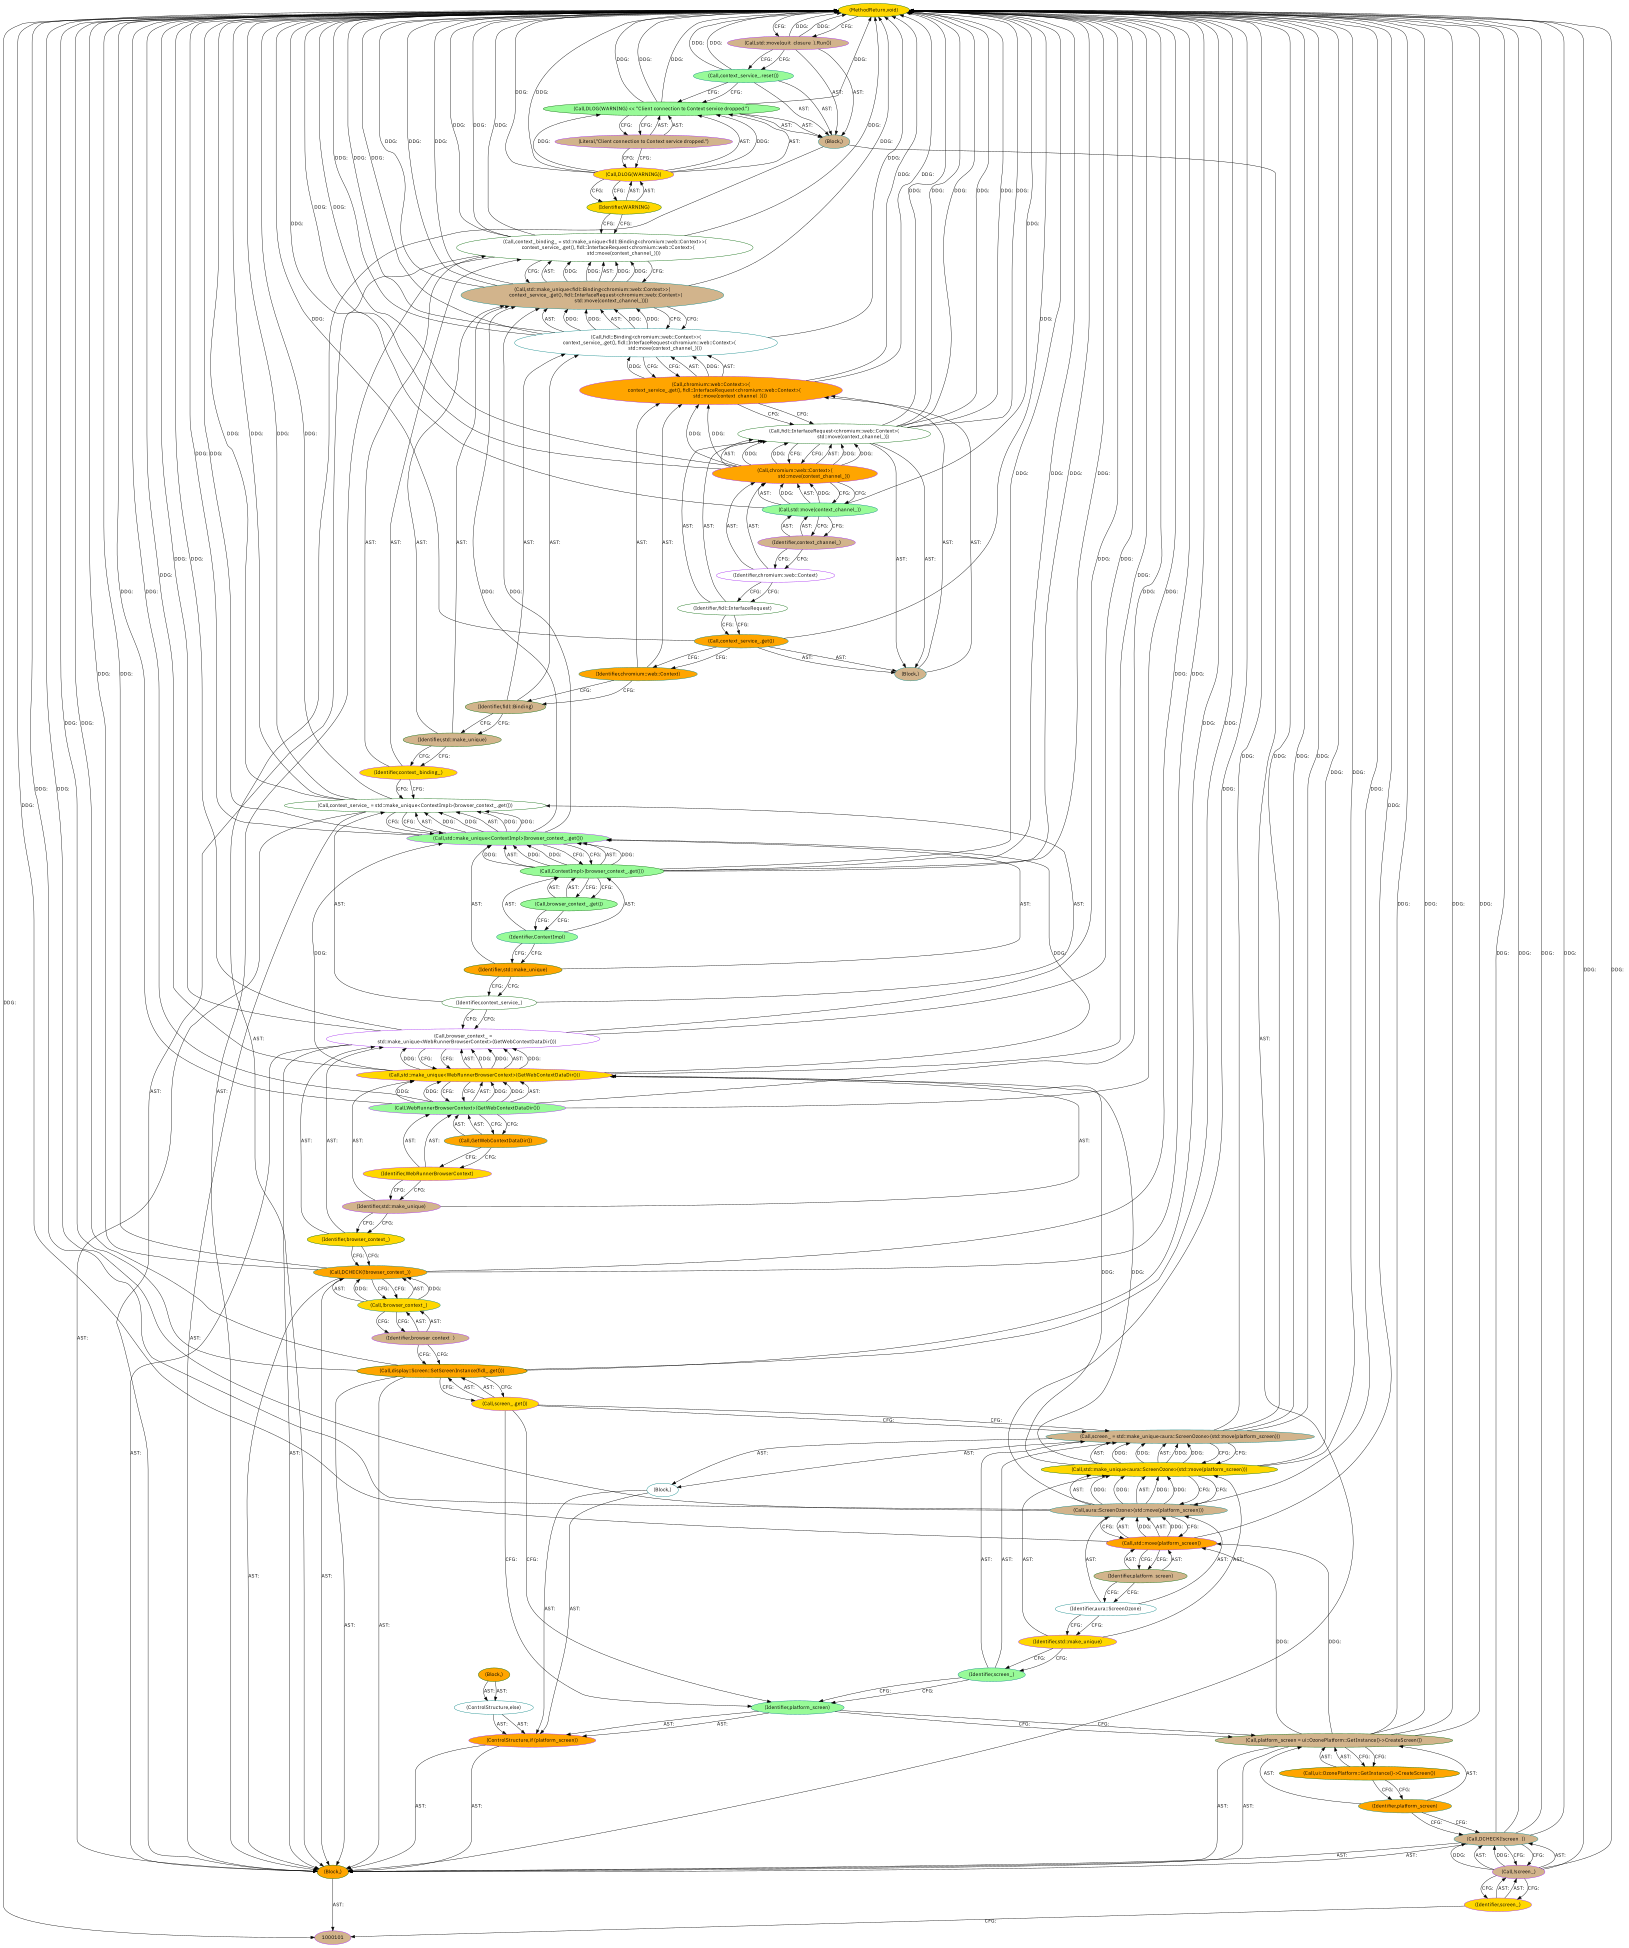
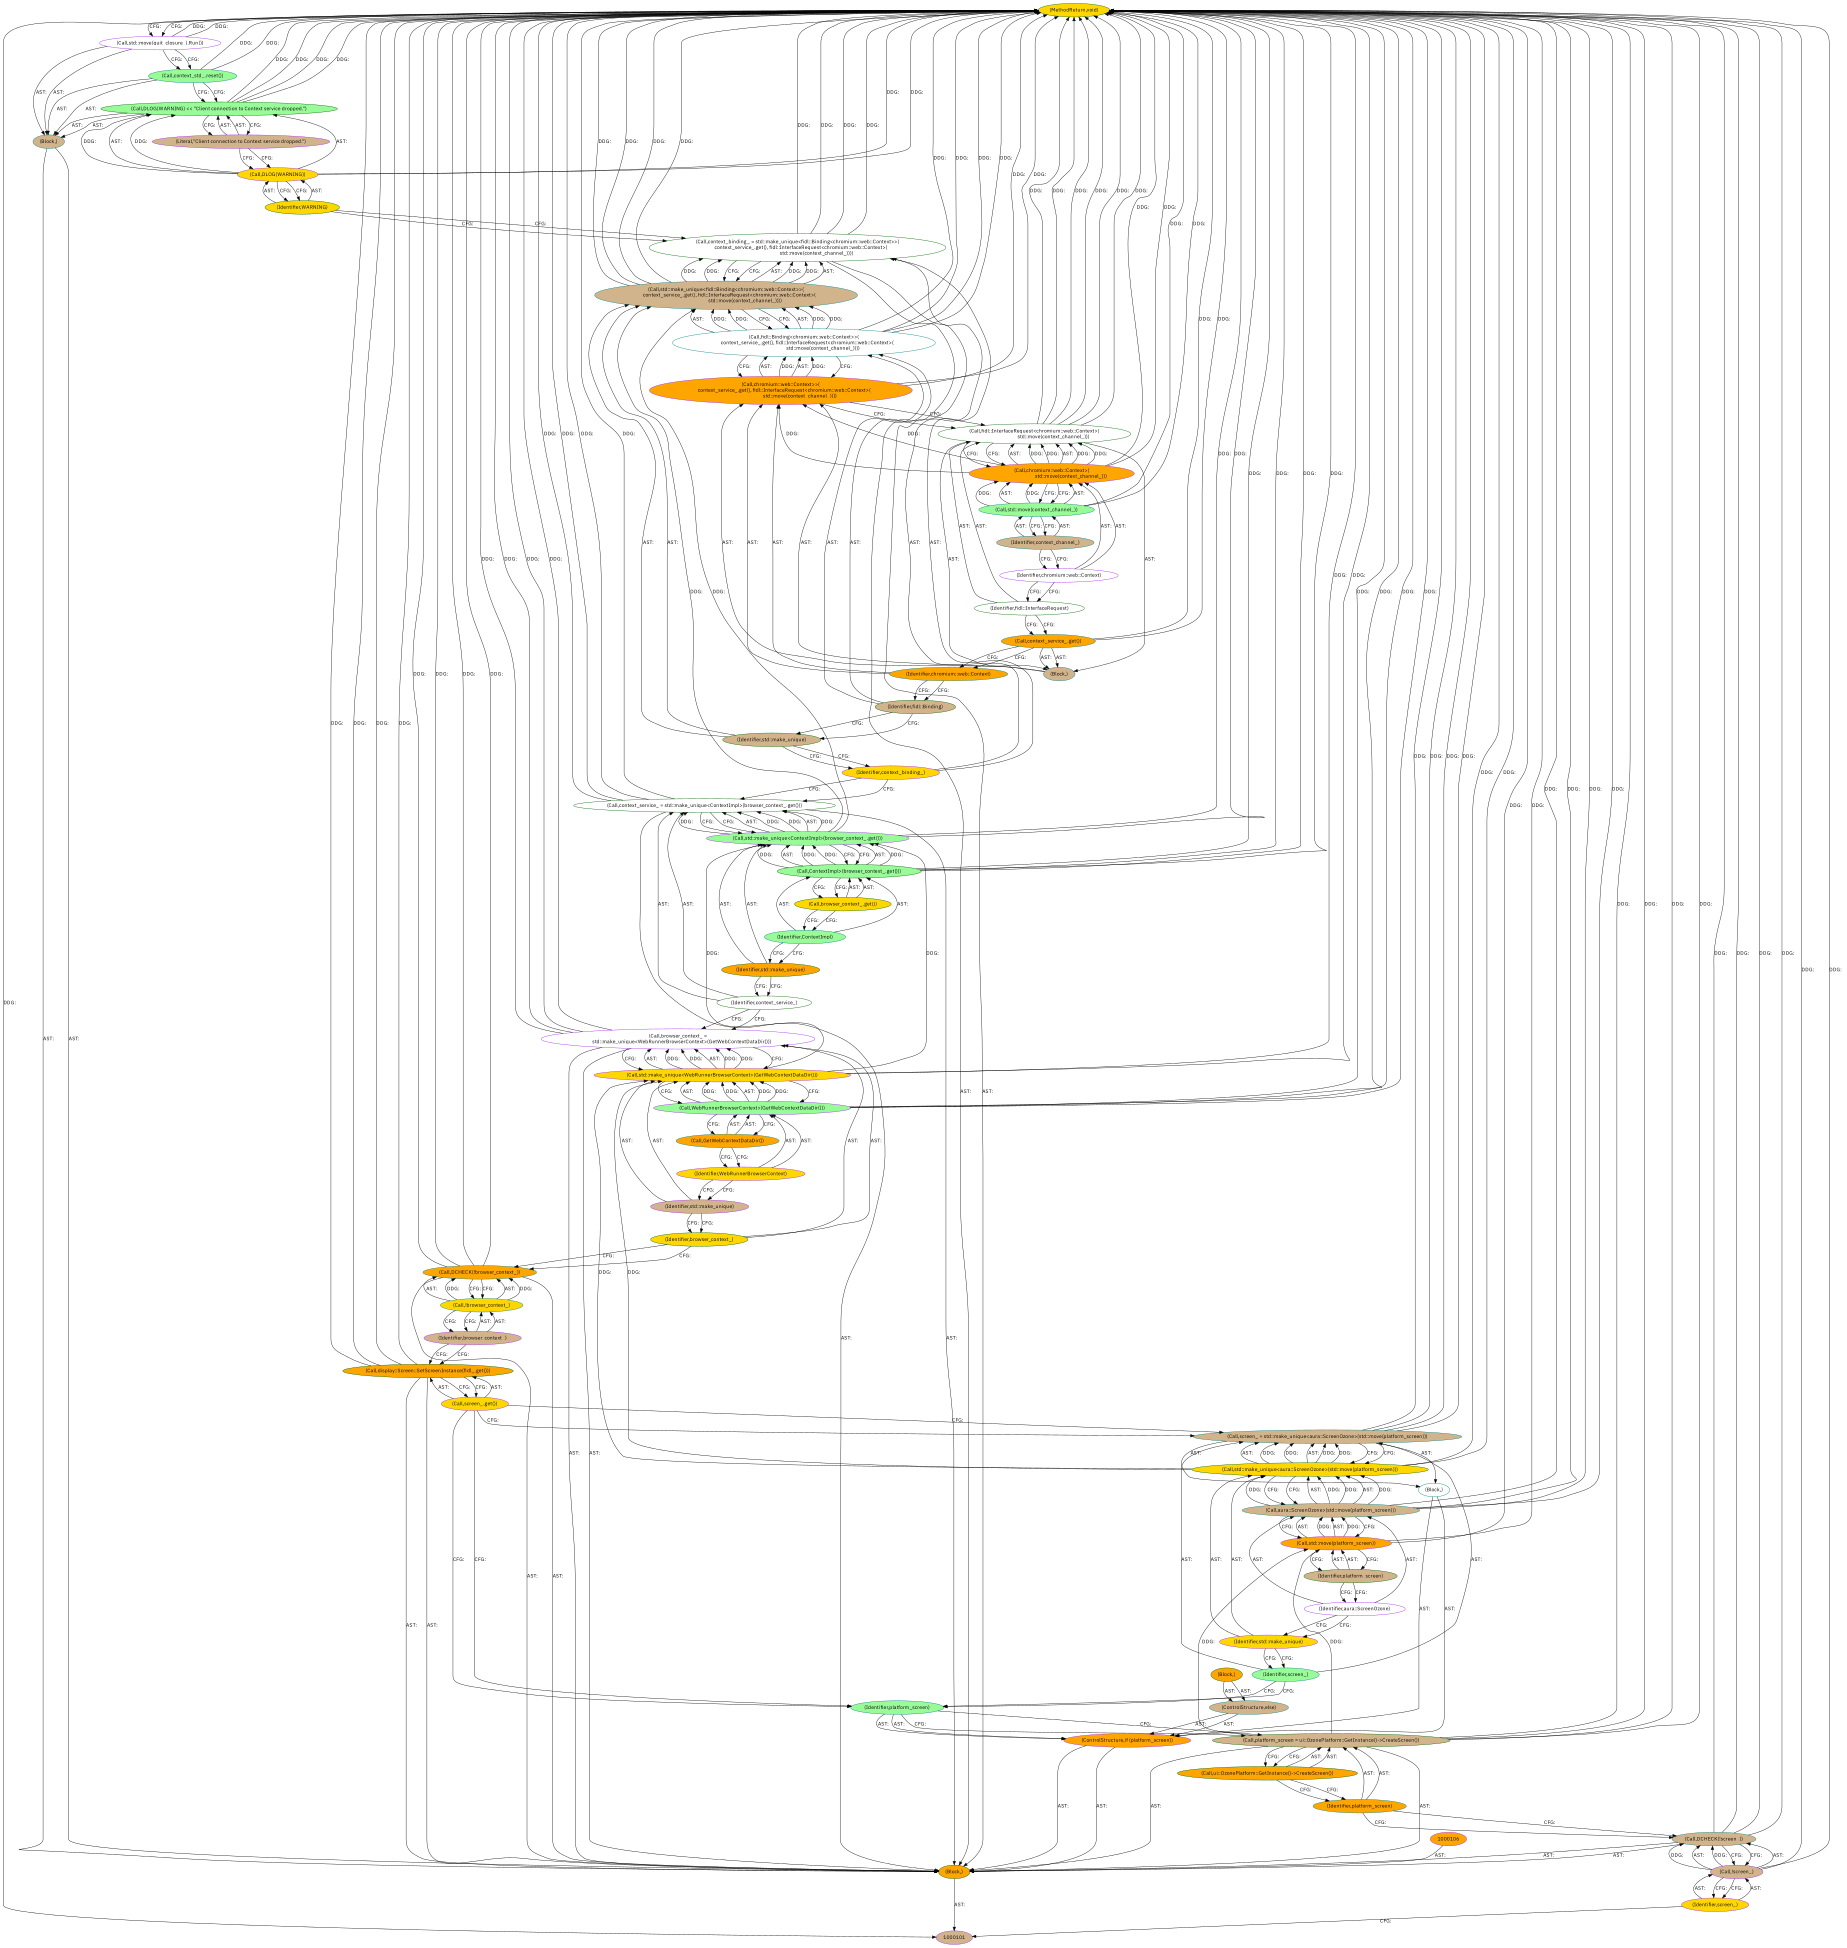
node "(Call,std::move(quit_closure_).Run())": fillcolor tan -> white
node "(Call,context_service_.reset())": label "(Call,context_service_.reset())" -> "(Call,context_std_.reset())"
node "(Identifier,context_channel_)": color purple -> teal
node "(Call,browser_context_.get())": fillcolor palegreen -> gold
node "(Identifier,aura::ScreenOzone)": color teal -> purple
node "(ControlStructure,else)": fillcolor white -> tan
node "1000106": added
